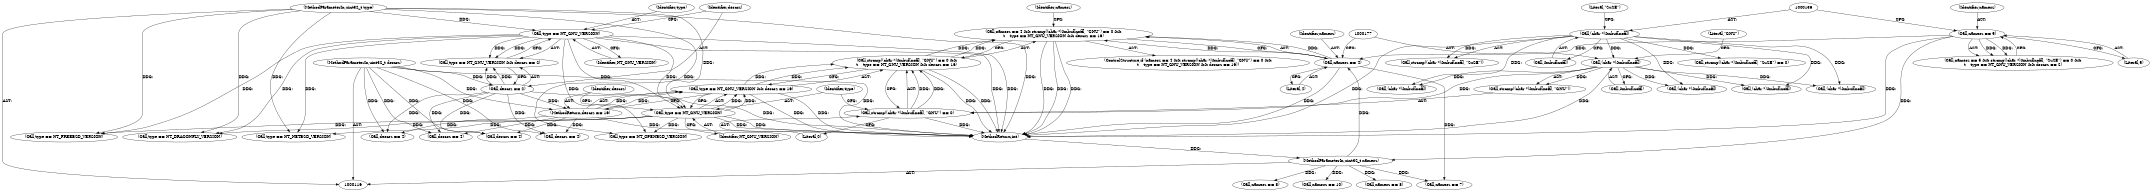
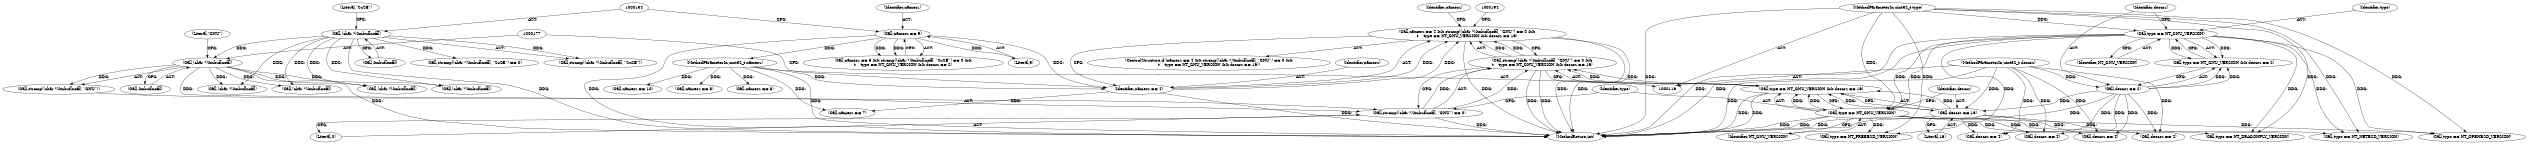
node "1000194": added
node "1000136": label "1000136" -> "1000134"
edge "(Call,namesz == 5)" -> "(Literal,5)": label "CFG: " -> "DDG: "
node "(Call,namesz == 4)": label "(Call,namesz == 4)" -> "(Identifier,namesz == 4)"
node "(Literal,4)": removed
node "(MethodReturn,descsz == 16)": label "(MethodReturn,descsz == 16)" -> "(Call,descsz == 16)"
node "(Literal,16)": added
edge "(MethodReturn,int)" -> "(MethodParameterIn,uint32_t namesz)": reversed
